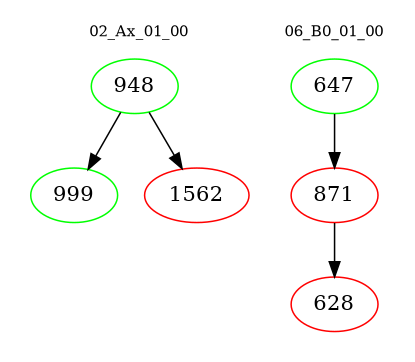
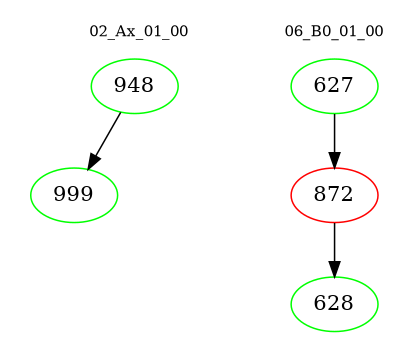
node "647": label "647" -> "627"
node "1562": removed
node "871": label "871" -> "872"
node "628": color red -> green
